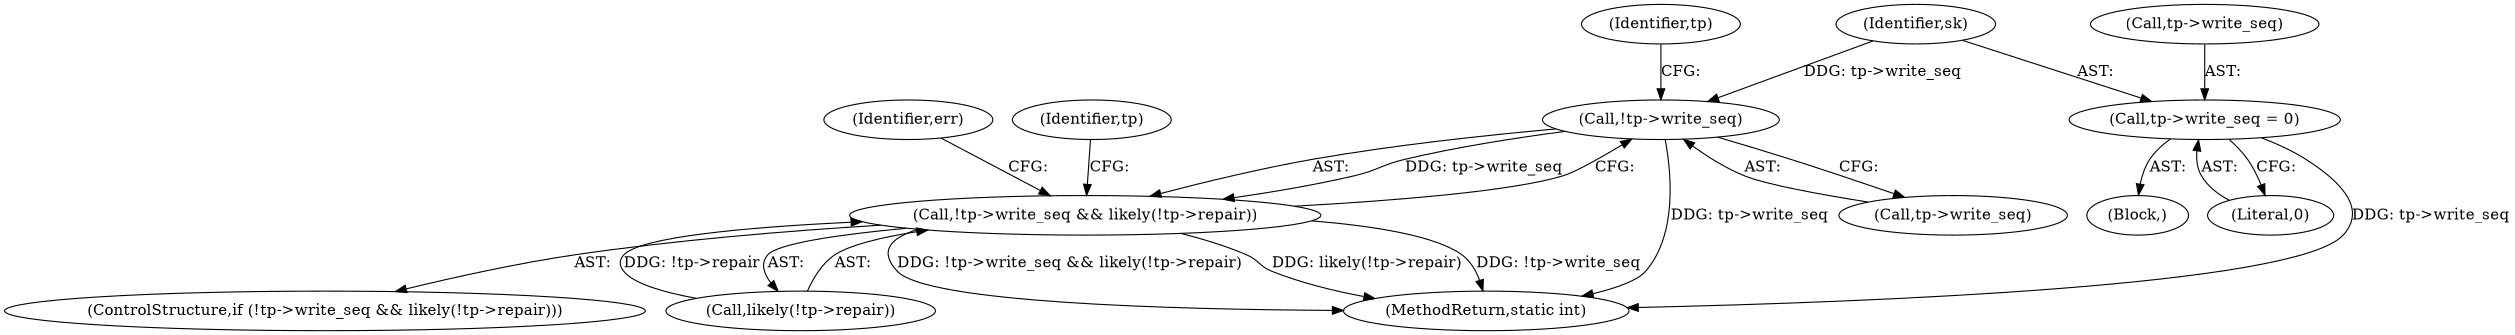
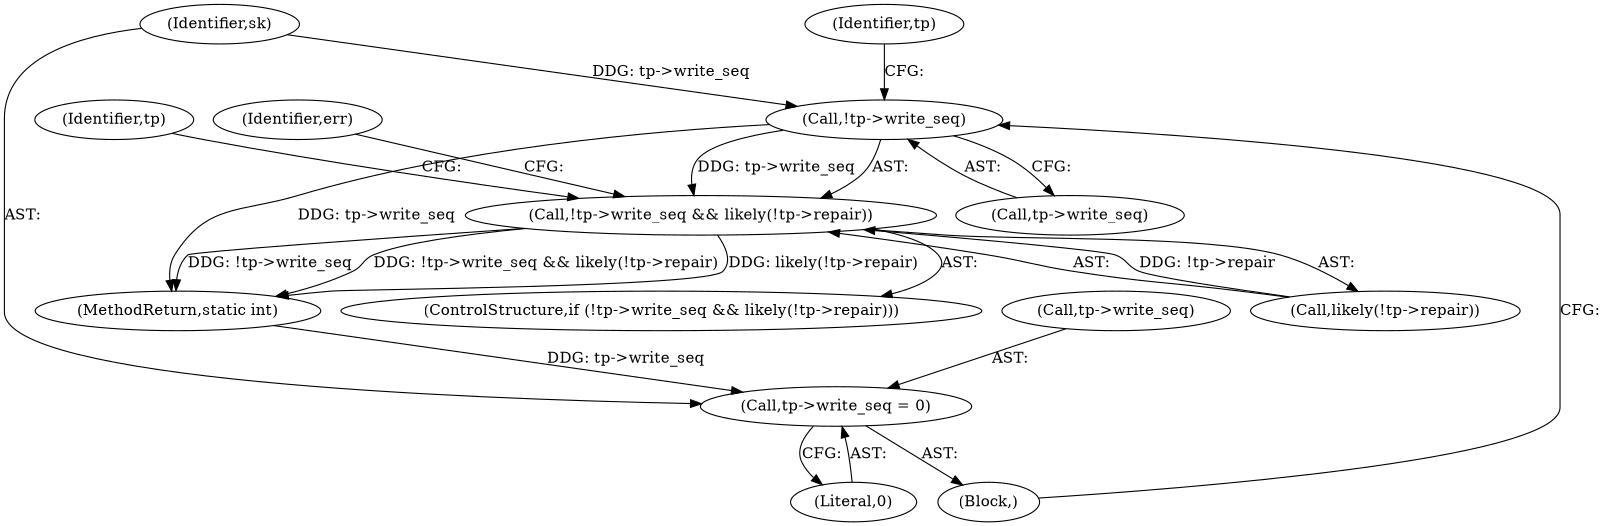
edge "(Call,!tp->write_seq && likely(!tp->repair))" -> "(Call,!tp->write_seq)": now "(Block,)" -> "(Call,!tp->write_seq)"
edge "(Call,tp->write_seq = 0)" -> "(MethodReturn,static int)": reversed
